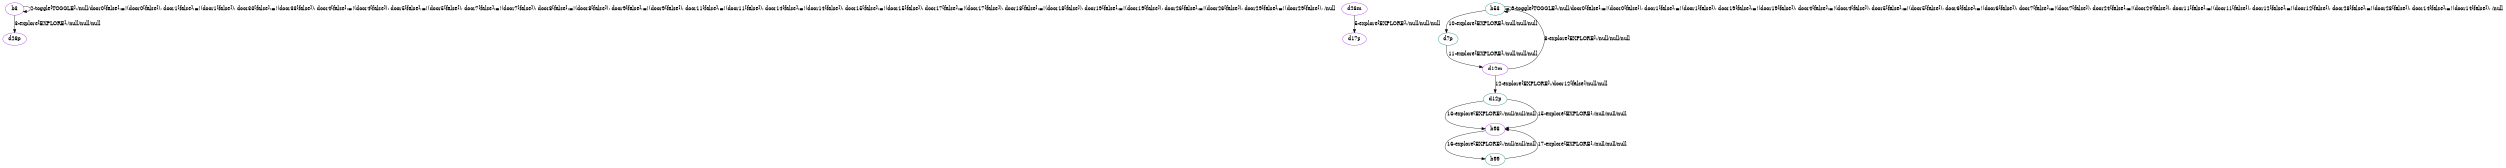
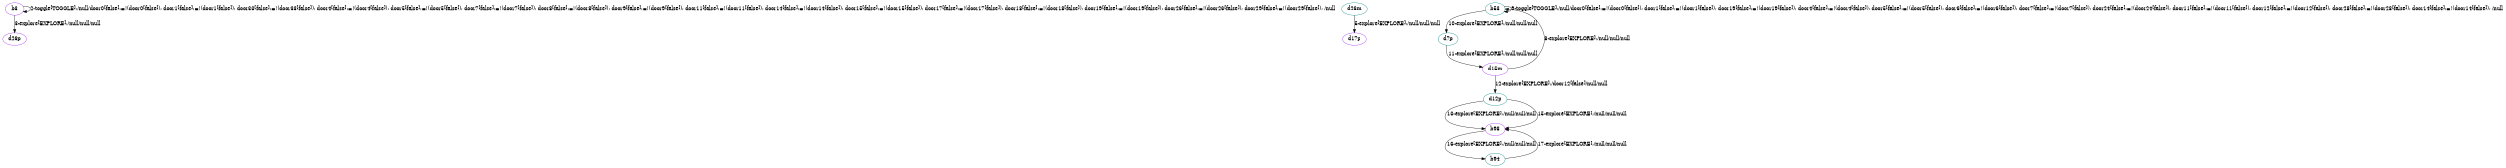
node "d26m": color purple -> teal
node "d12m": label "d12m" -> "d15m"
node "b99": label "b99" -> "b94"
